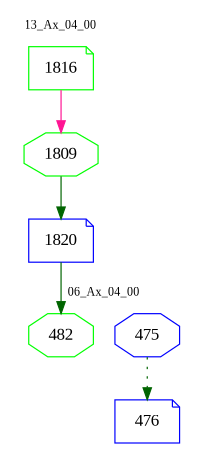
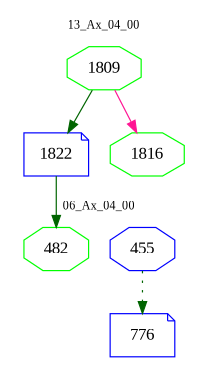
node "1816": shape note -> octagon
edge "1816" -> "1809": reversed
node "1820": label "1820" -> "1822"
node "475": label "475" -> "455"
node "476": label "476" -> "776"
